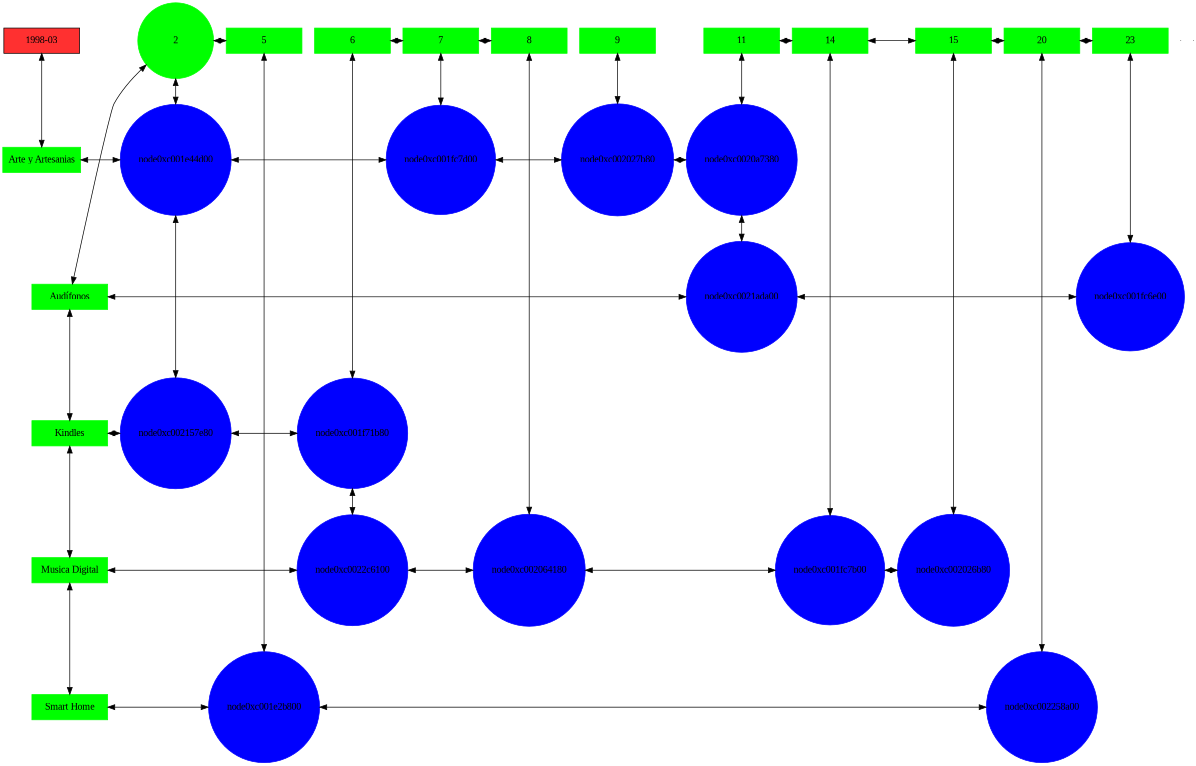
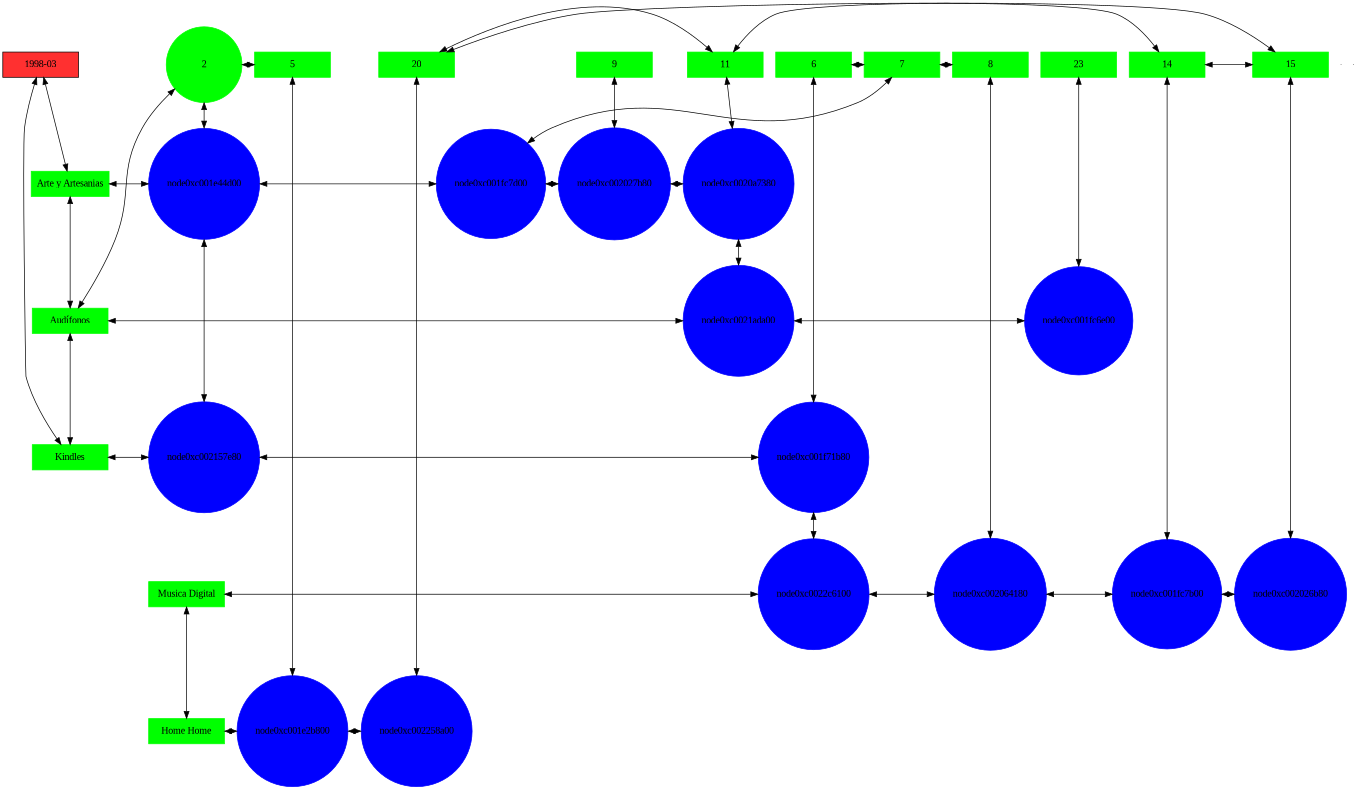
edge "20" -- "23": now "20" -- "11"
edge "Arte y Artesanias" -- "Audífonos": added
edge "Kindles" -- "Musica Digital": now "Kindles" -- "1998-03"
node "Smart Home": label "Smart Home" -> "Home Home"
